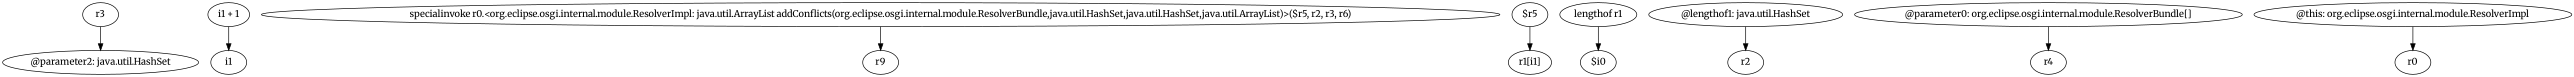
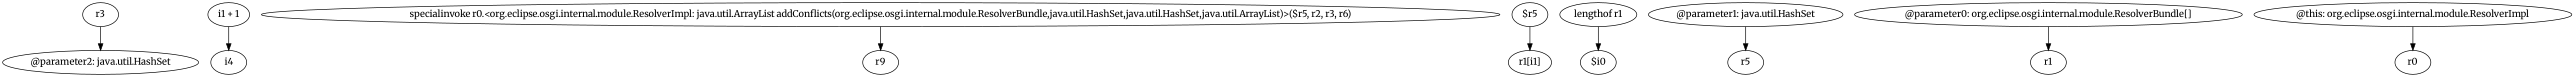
node "@lengthof1: java.util.HashSet": label "@lengthof1: java.util.HashSet" -> "@parameter1: java.util.HashSet"
node "i1": label "i1" -> "i4"
node "r2": label "r2" -> "r5"
node "r4": label "r4" -> "r1"
